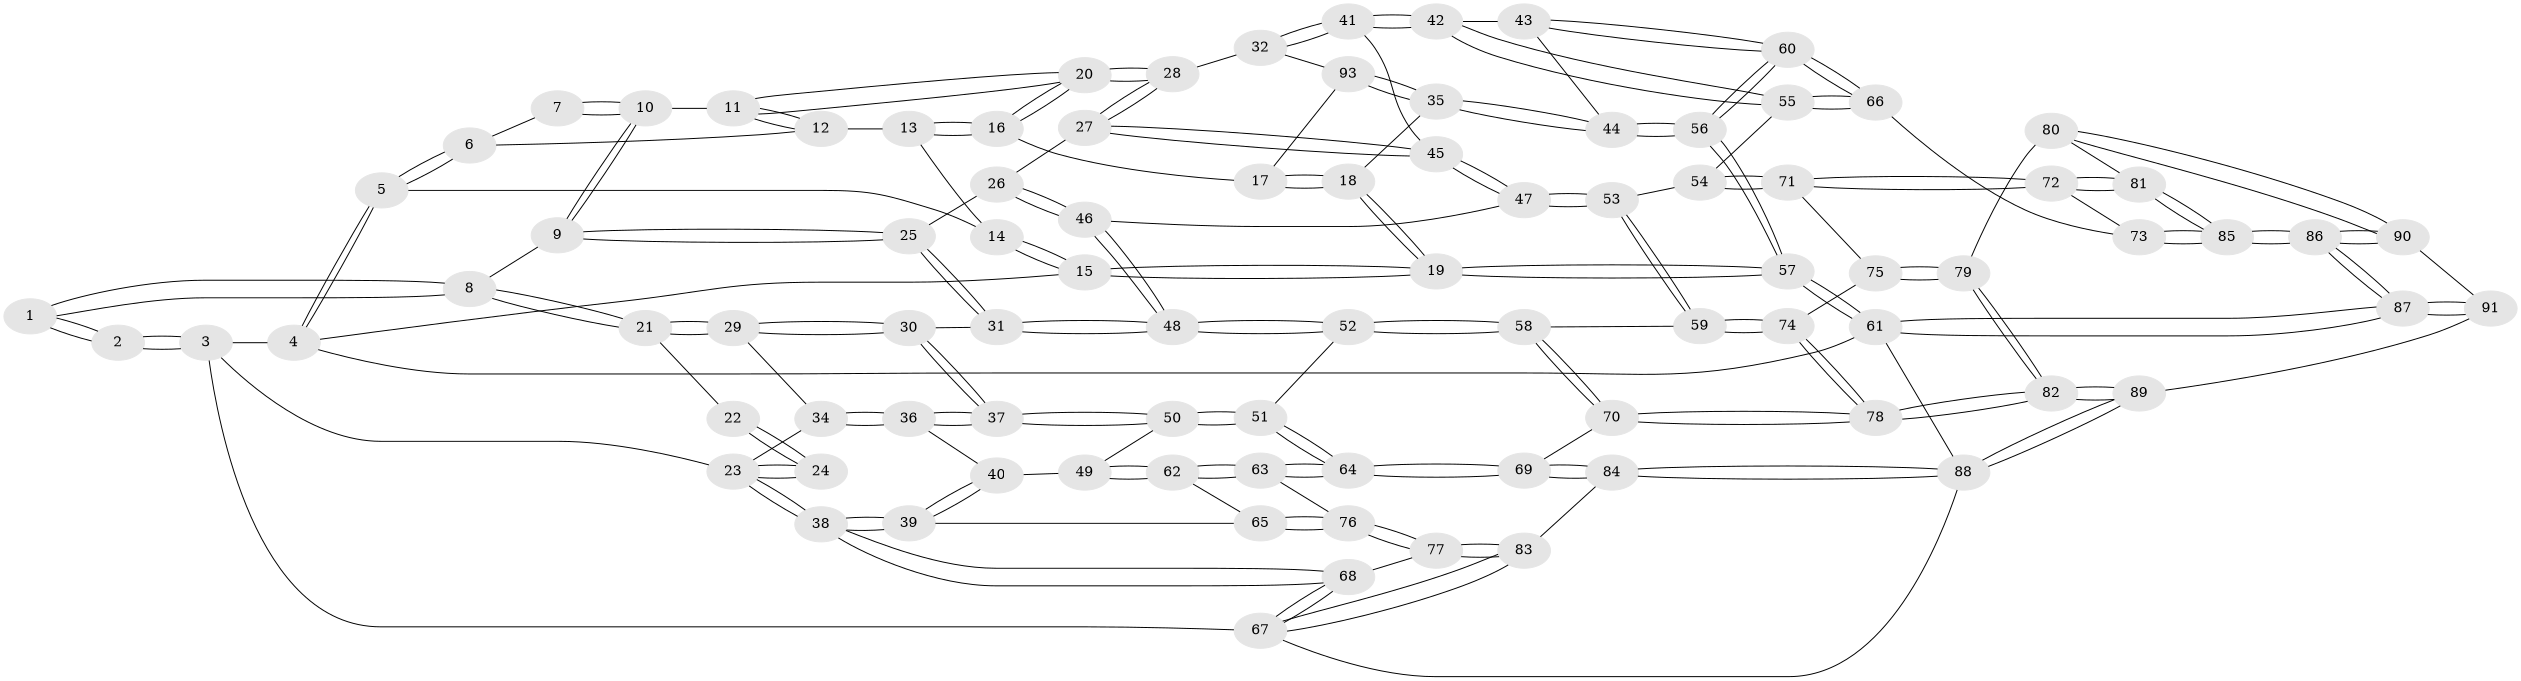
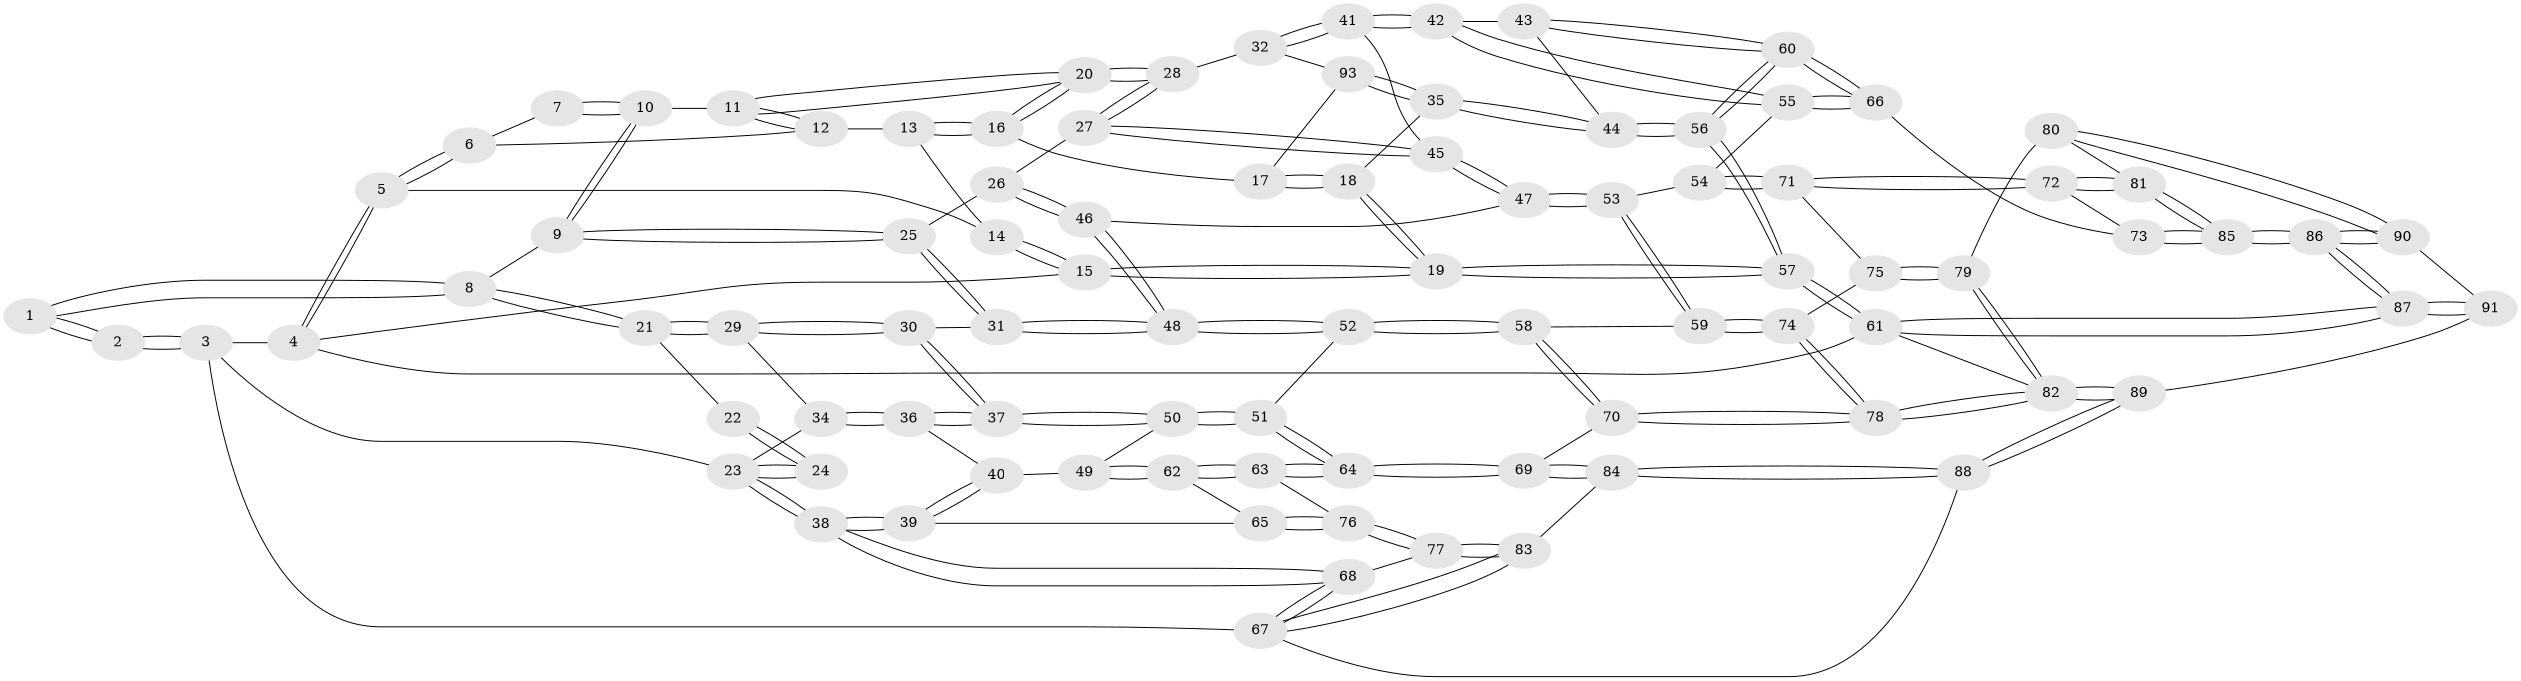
edge "61" -- "88": now "61" -- "82"
